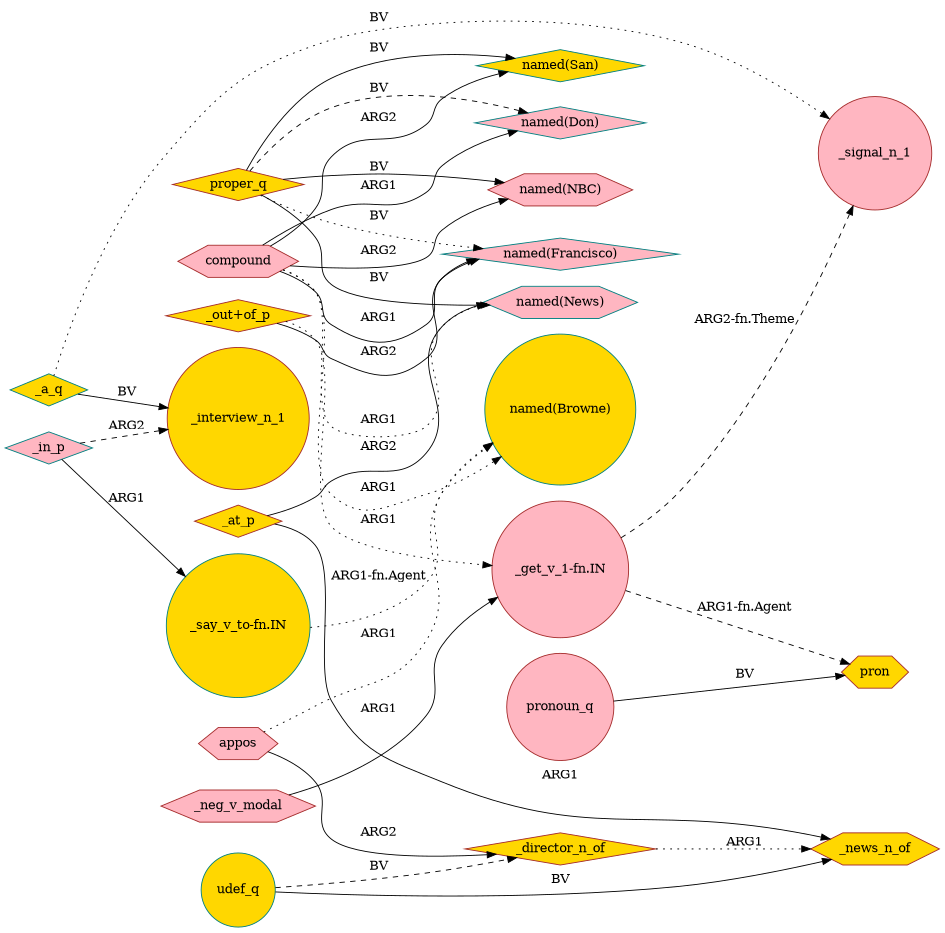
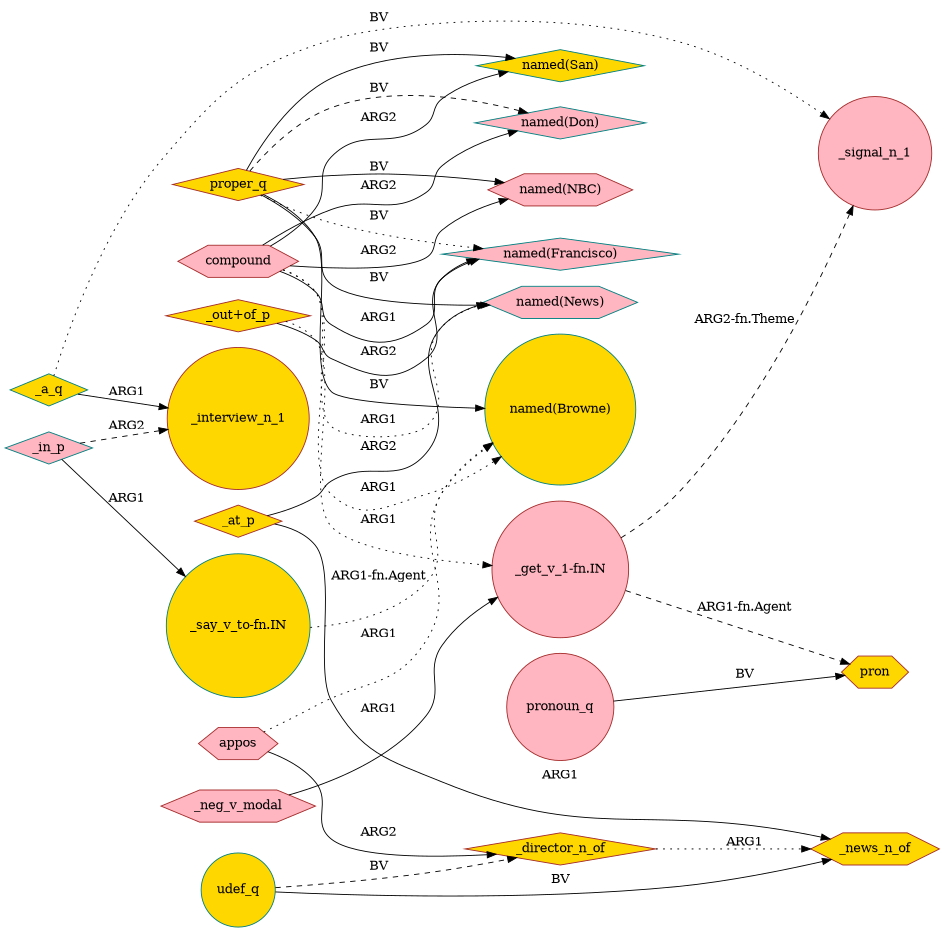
edge "compound" -> "named(Don)": label "ARG1" -> "ARG2"
edge "_a_q" -> "_interview_n_1": label "BV" -> "ARG1"
edge "proper_q" -> "named(Browne)": added, label "BV"
